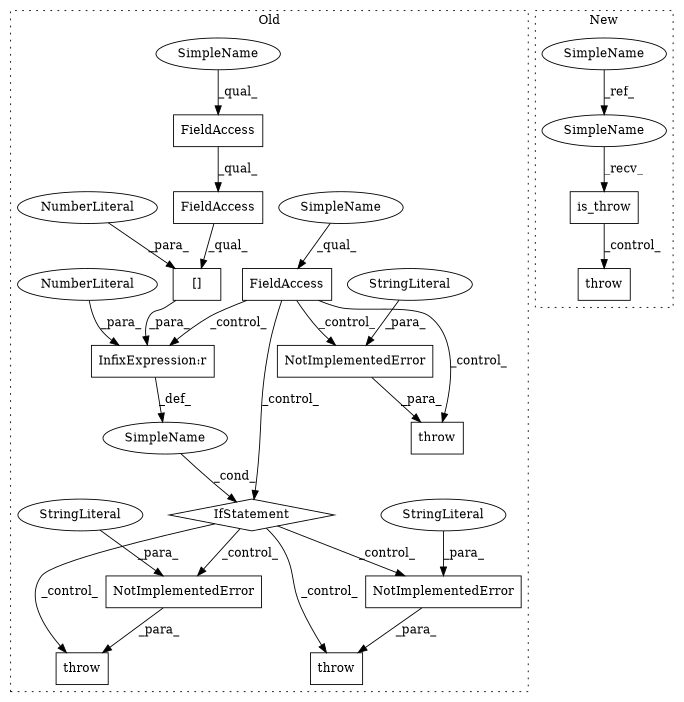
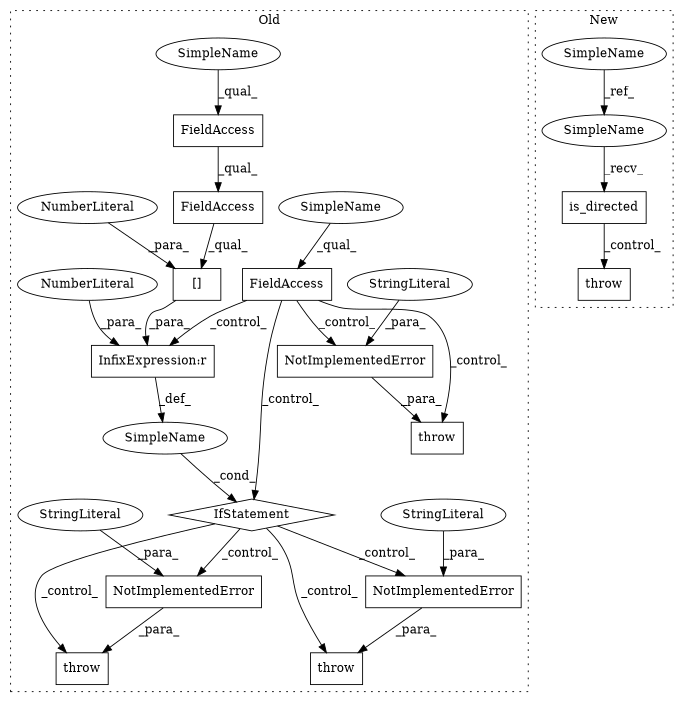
node "is_throw": label "is_throw" -> "is_directed"
